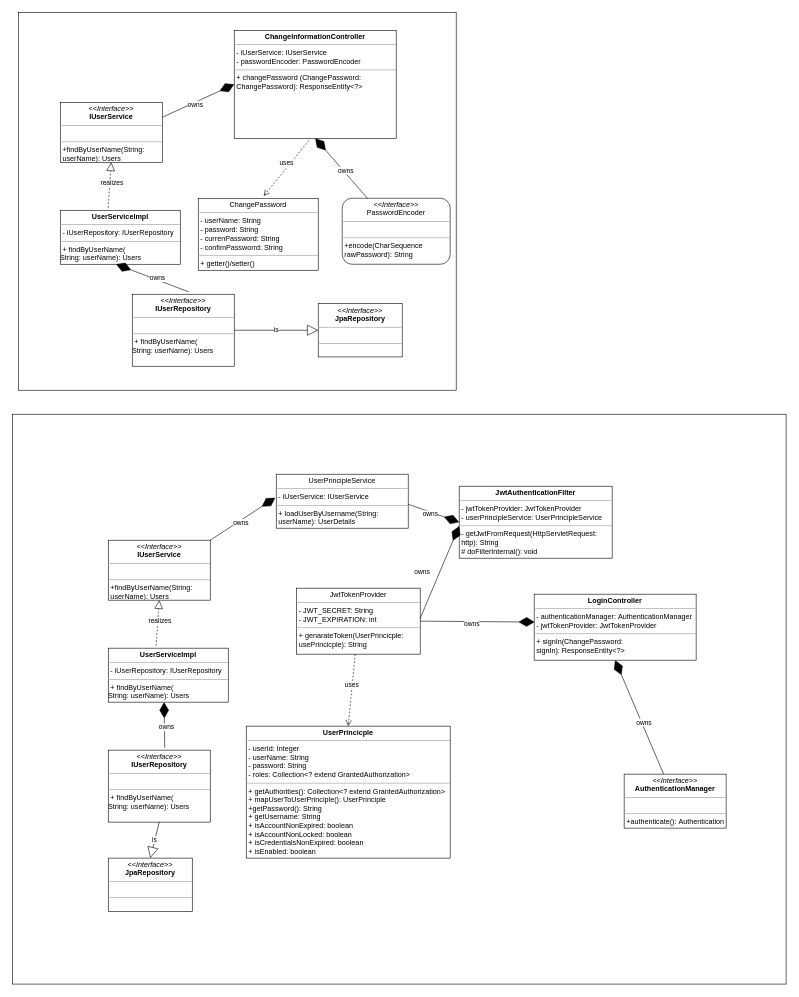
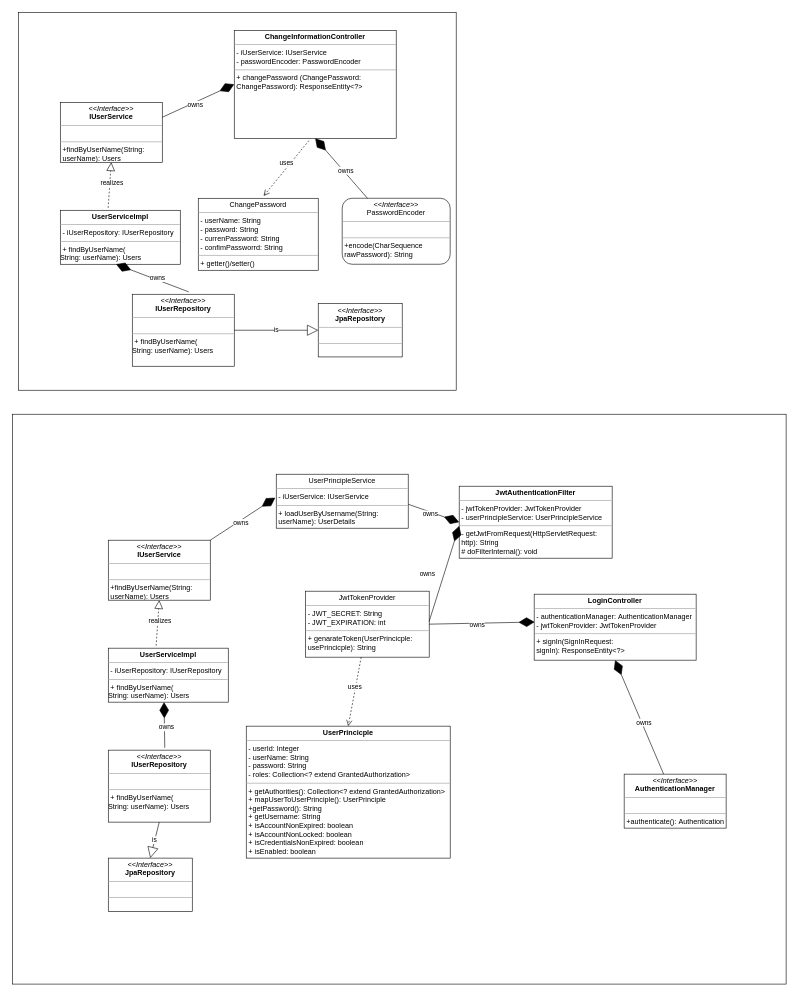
node "LoginController - authenticationManager: AuthenticationManager - jwtTokenProvider: JwtTokenProvider + signIn(ChangePassword: signIn): ResponseEntity<?>": label "LoginController - authenticationManager: AuthenticationManager - jwtTokenProvider: JwtTokenProvider + signIn(ChangePassword: signIn): ResponseEntity<?>" -> "LoginController - authenticationManager: AuthenticationManager - jwtTokenProvider: JwtTokenProvider + signIn(SignInRequest: signIn): ResponseEntity<?>"
node "JwtTokenProvider - JWT_SECRET: String - JWT_EXPIRATION: int + genarateToken(UserPrincicple: usePrincicple): String": moved (359, 621) -> (368, 624)
